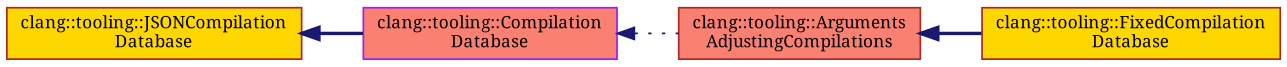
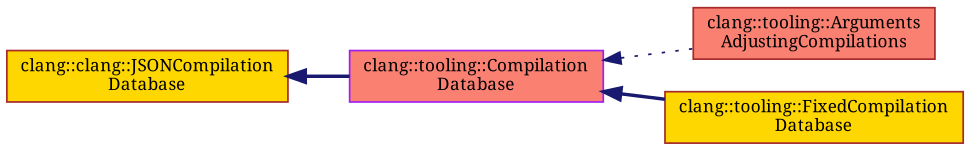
node "clang::tooling::JSONCompilation Database": label "clang::tooling::JSONCompilation Database" -> "clang::clang::JSONCompilation Database"
edge "clang::tooling::FixedCompilation Database" -> "clang::tooling::Arguments AdjustingCompilations": now "clang::tooling::FixedCompilation Database" -> "clang::tooling::Compilation Database"
